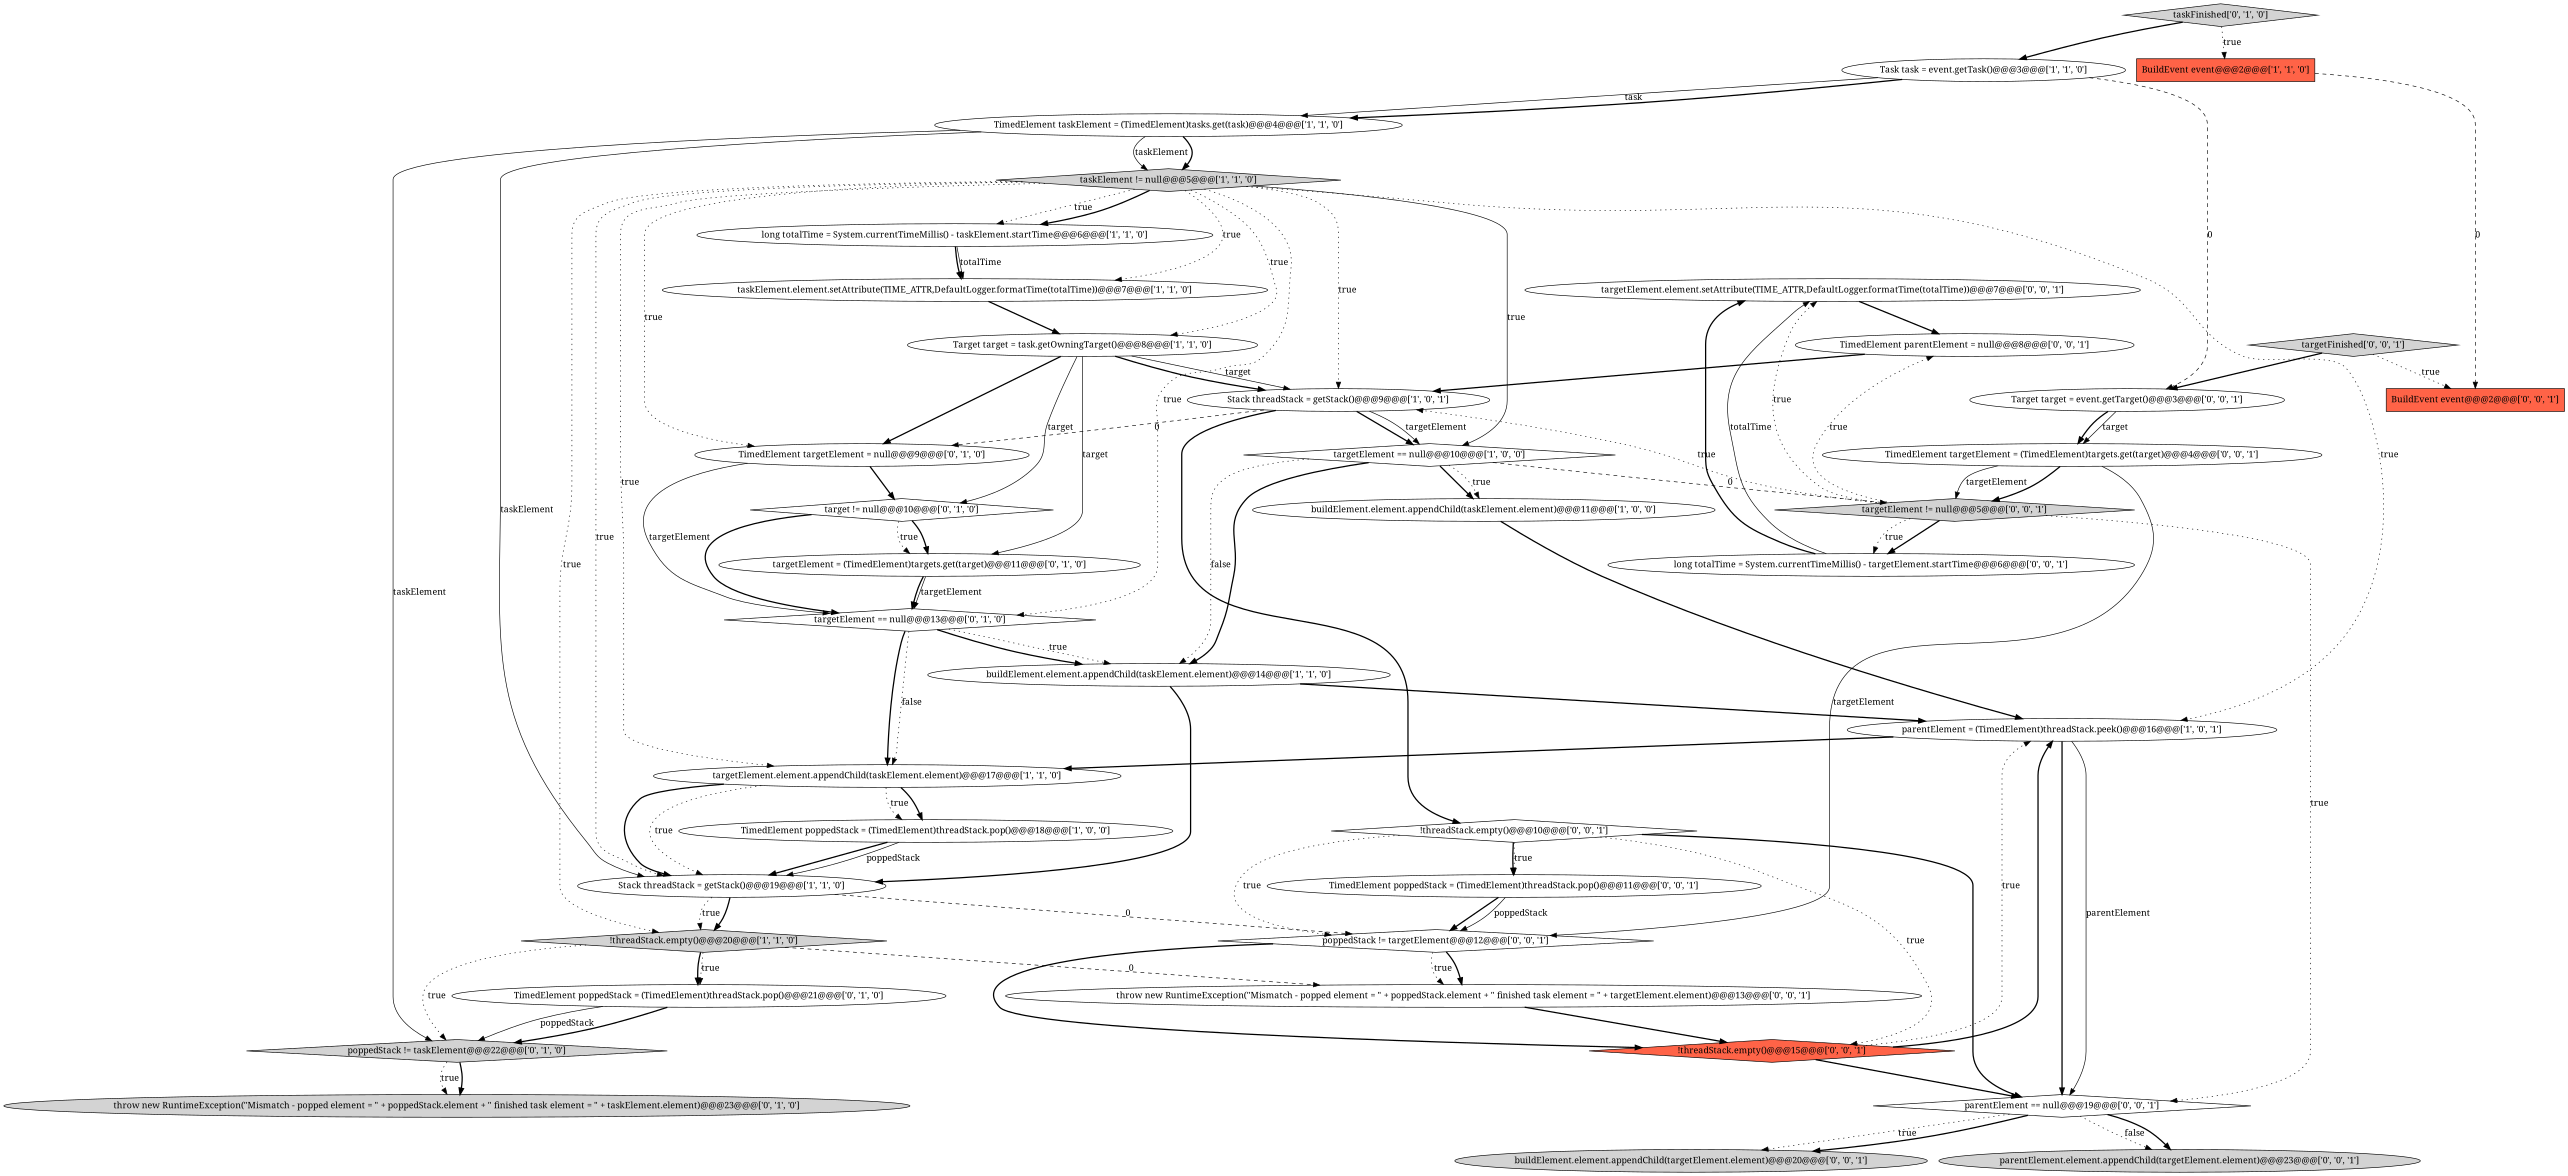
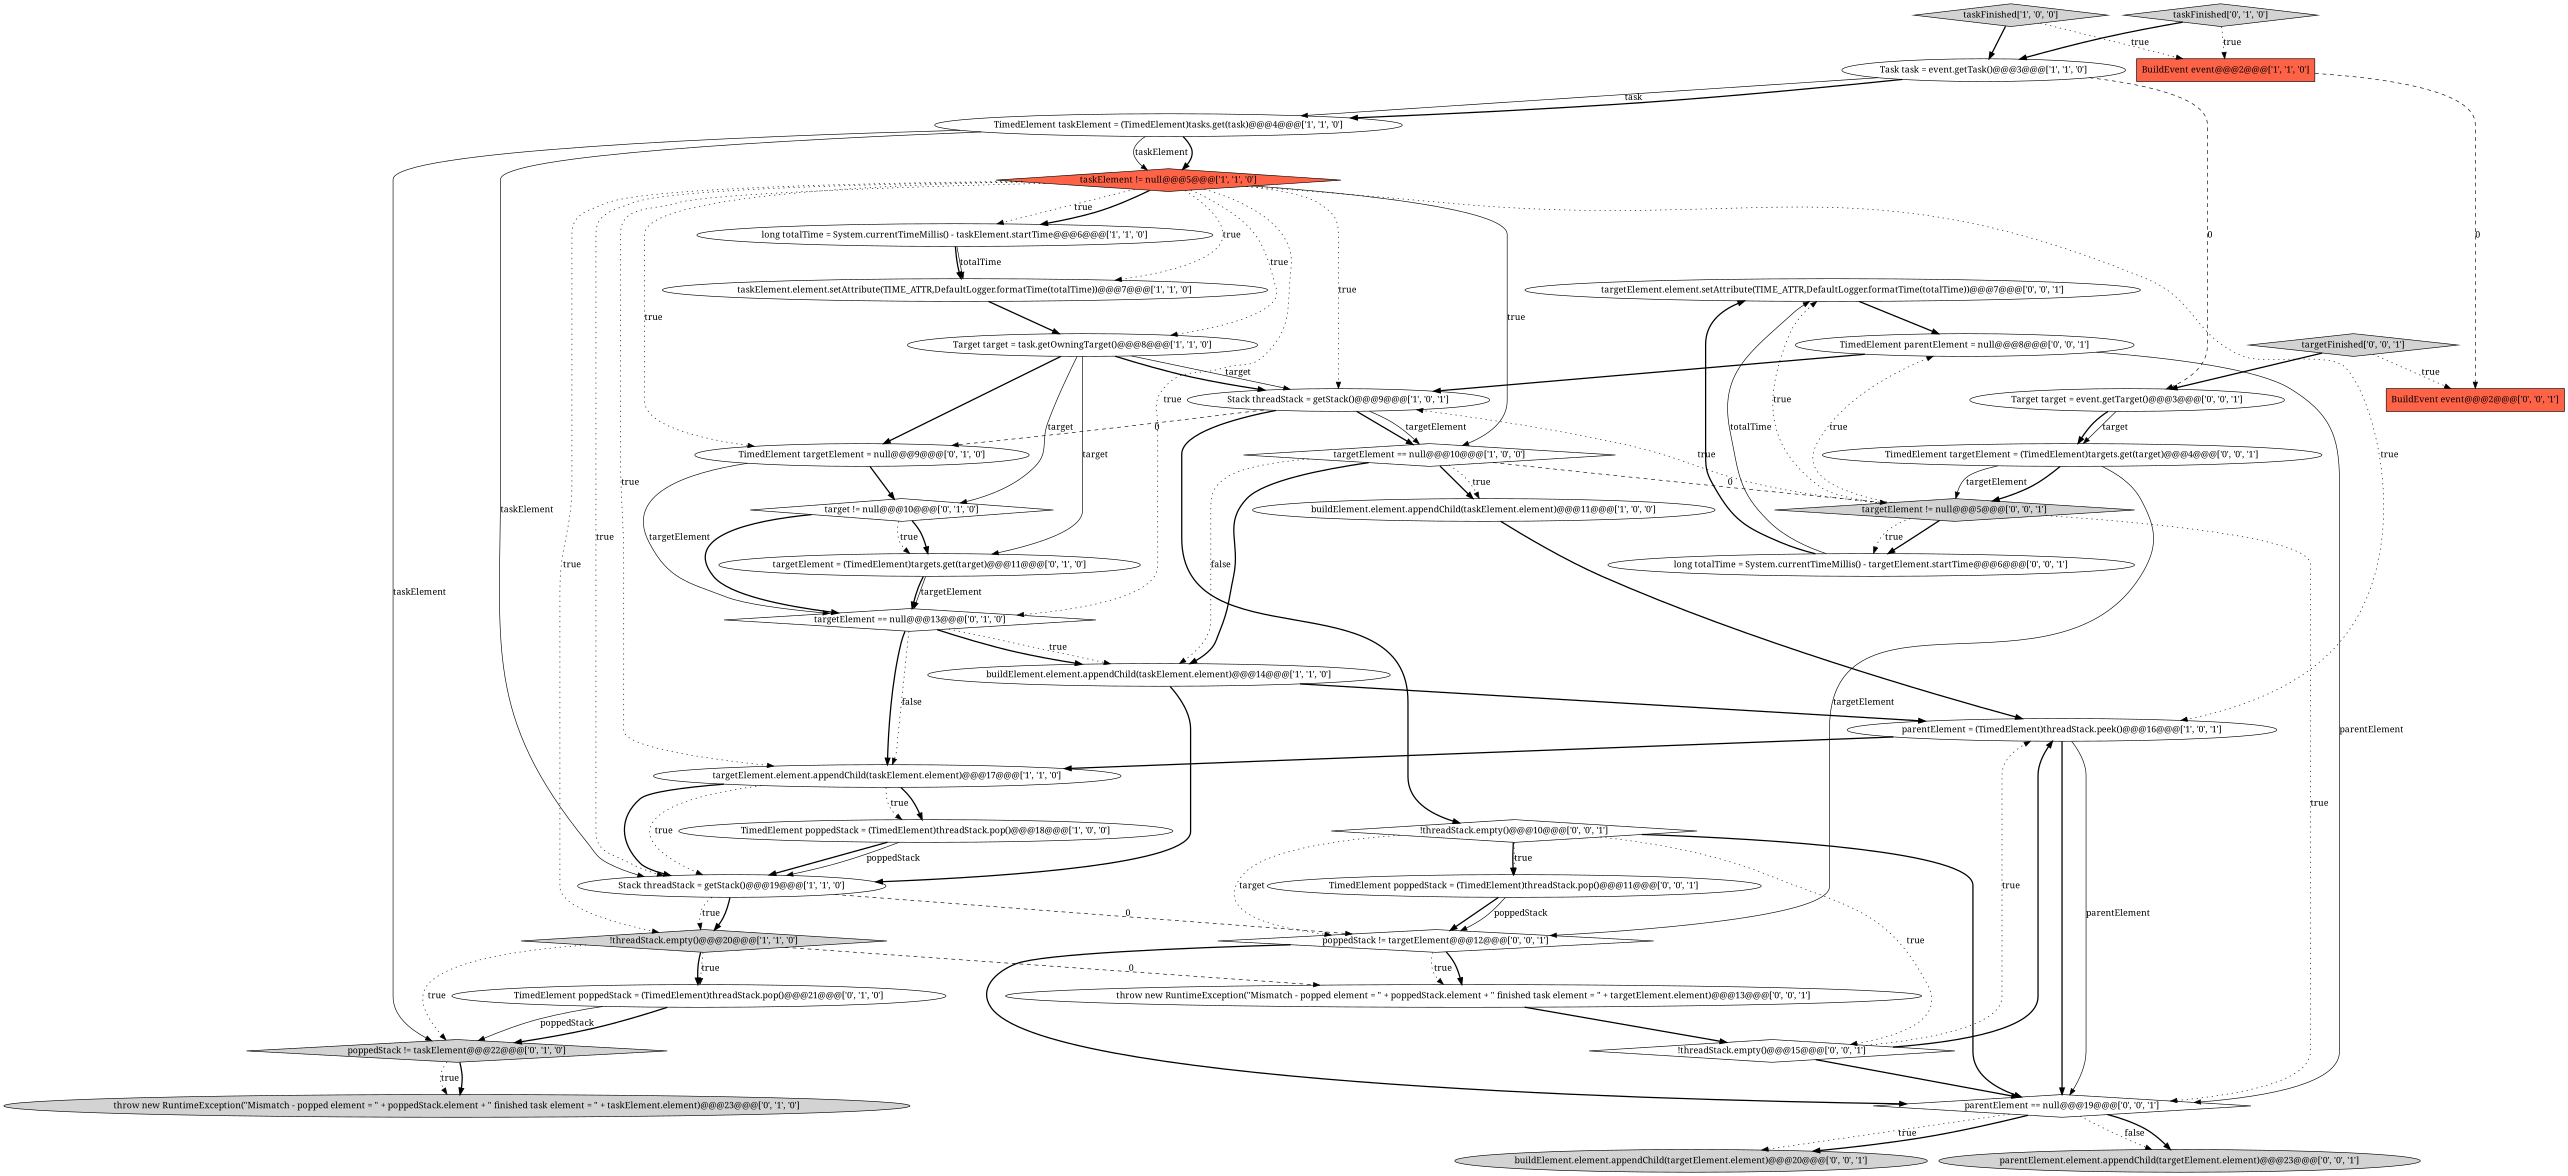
node "taskFinished['1', '0', '0']": added
node "taskElement != null@@@5@@@['1', '1', '0']": fillcolor lightgray -> tomato
edge "TimedElement parentElement = null@@@8@@@['0', '0', '1']" -> "parentElement == null@@@19@@@['0', '0', '1']": added, label "parentElement"
edge "!threadStack.empty()@@@10@@@['0', '0', '1']" -> "poppedStack != targetElement@@@12@@@['0', '0', '1']": label "true" -> "target"
edge "poppedStack != targetElement@@@12@@@['0', '0', '1']" -> "!threadStack.empty()@@@15@@@['0', '0', '1']": now "poppedStack != targetElement@@@12@@@['0', '0', '1']" -> "parentElement == null@@@19@@@['0', '0', '1']"
node "!threadStack.empty()@@@15@@@['0', '0', '1']": fillcolor tomato -> white
